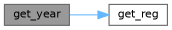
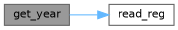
node "get_reg": label "get_reg" -> "read_reg"
